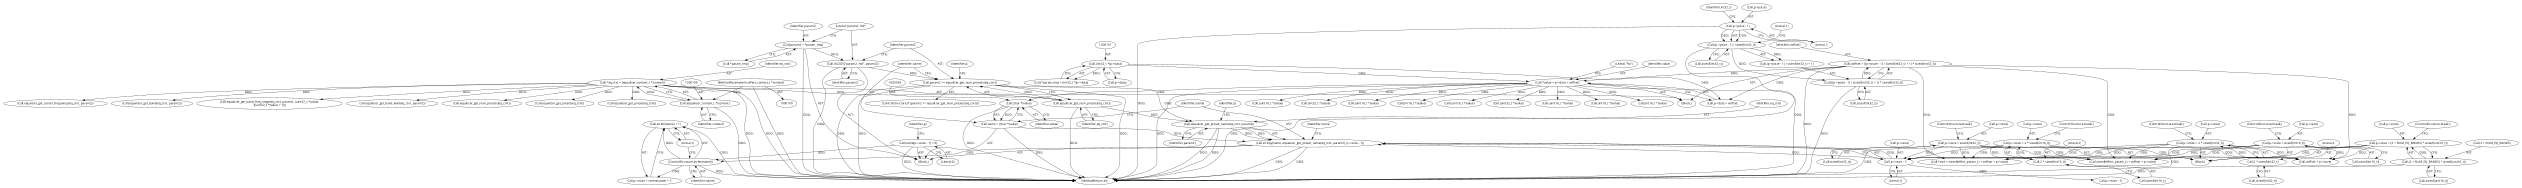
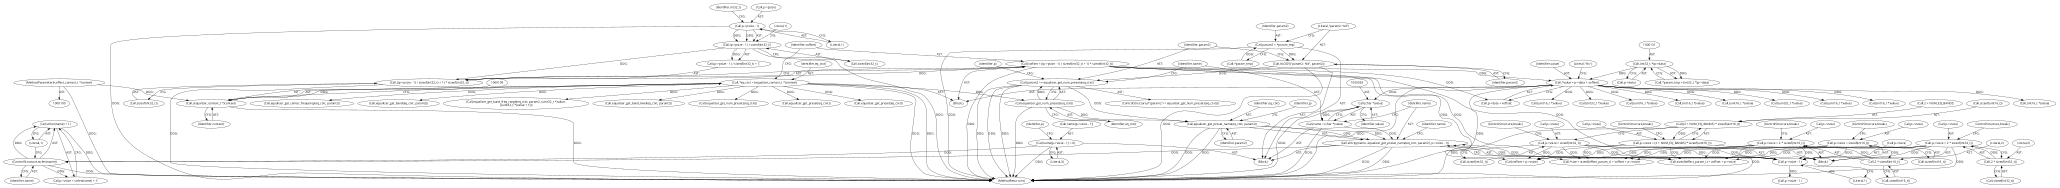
edge "(Call,*param_tmp)" -> "(Call,param2 = *param_tmp)": label "AST: " -> "DDG: "
edge "(Identifier,voffset)" -> "(Call,*eq_ctxt = (equalizer_context_t *)context)": added, label "CFG:"
edge "(Call,(int32_t *)p->data)" -> "(Call,p->data + voffset)": removed, label "DDG:"
node "(Call,name[p->vsize - 1])": added
edge "(Call,p->vsize = (2 + NUM_EQ_BANDS) * sizeof(uint16_t))" -> "(Call,*size = sizeof(effect_param_t) + voffset + p->vsize)": added, label "DDG:"
edge "(Call,(2 + NUM_EQ_BANDS) * sizeof(uint16_t))" -> "(Call,sizeof(uint16_t))": now "(Call,(2 + NUM_EQ_BANDS) * sizeof(uint16_t))" -> "(Call,p->vsize = sizeof(int32_t))"
